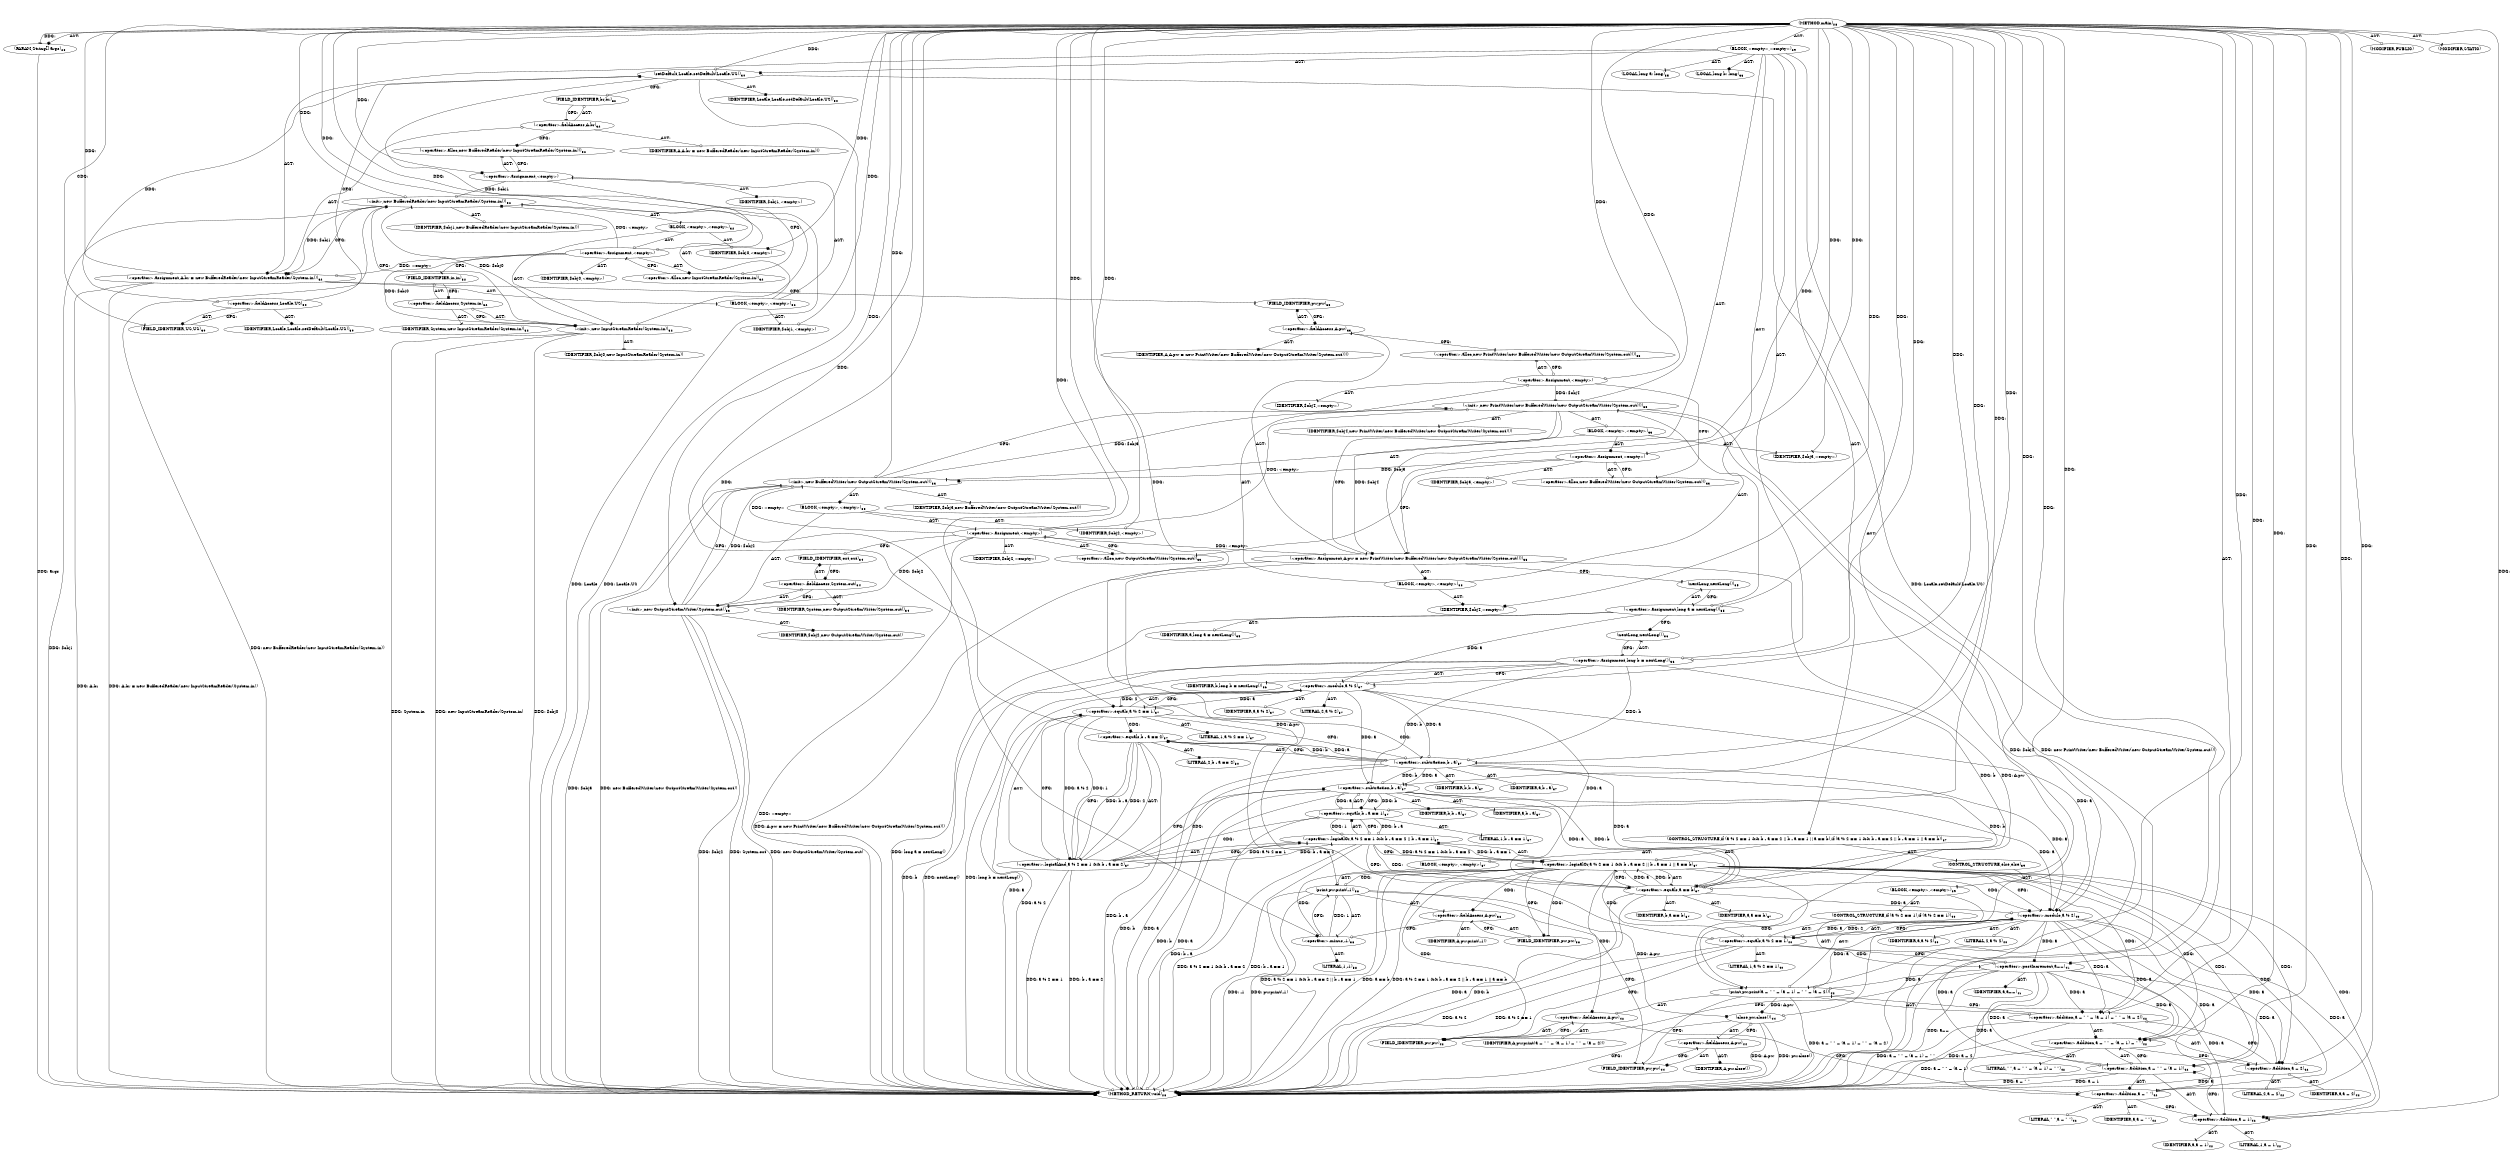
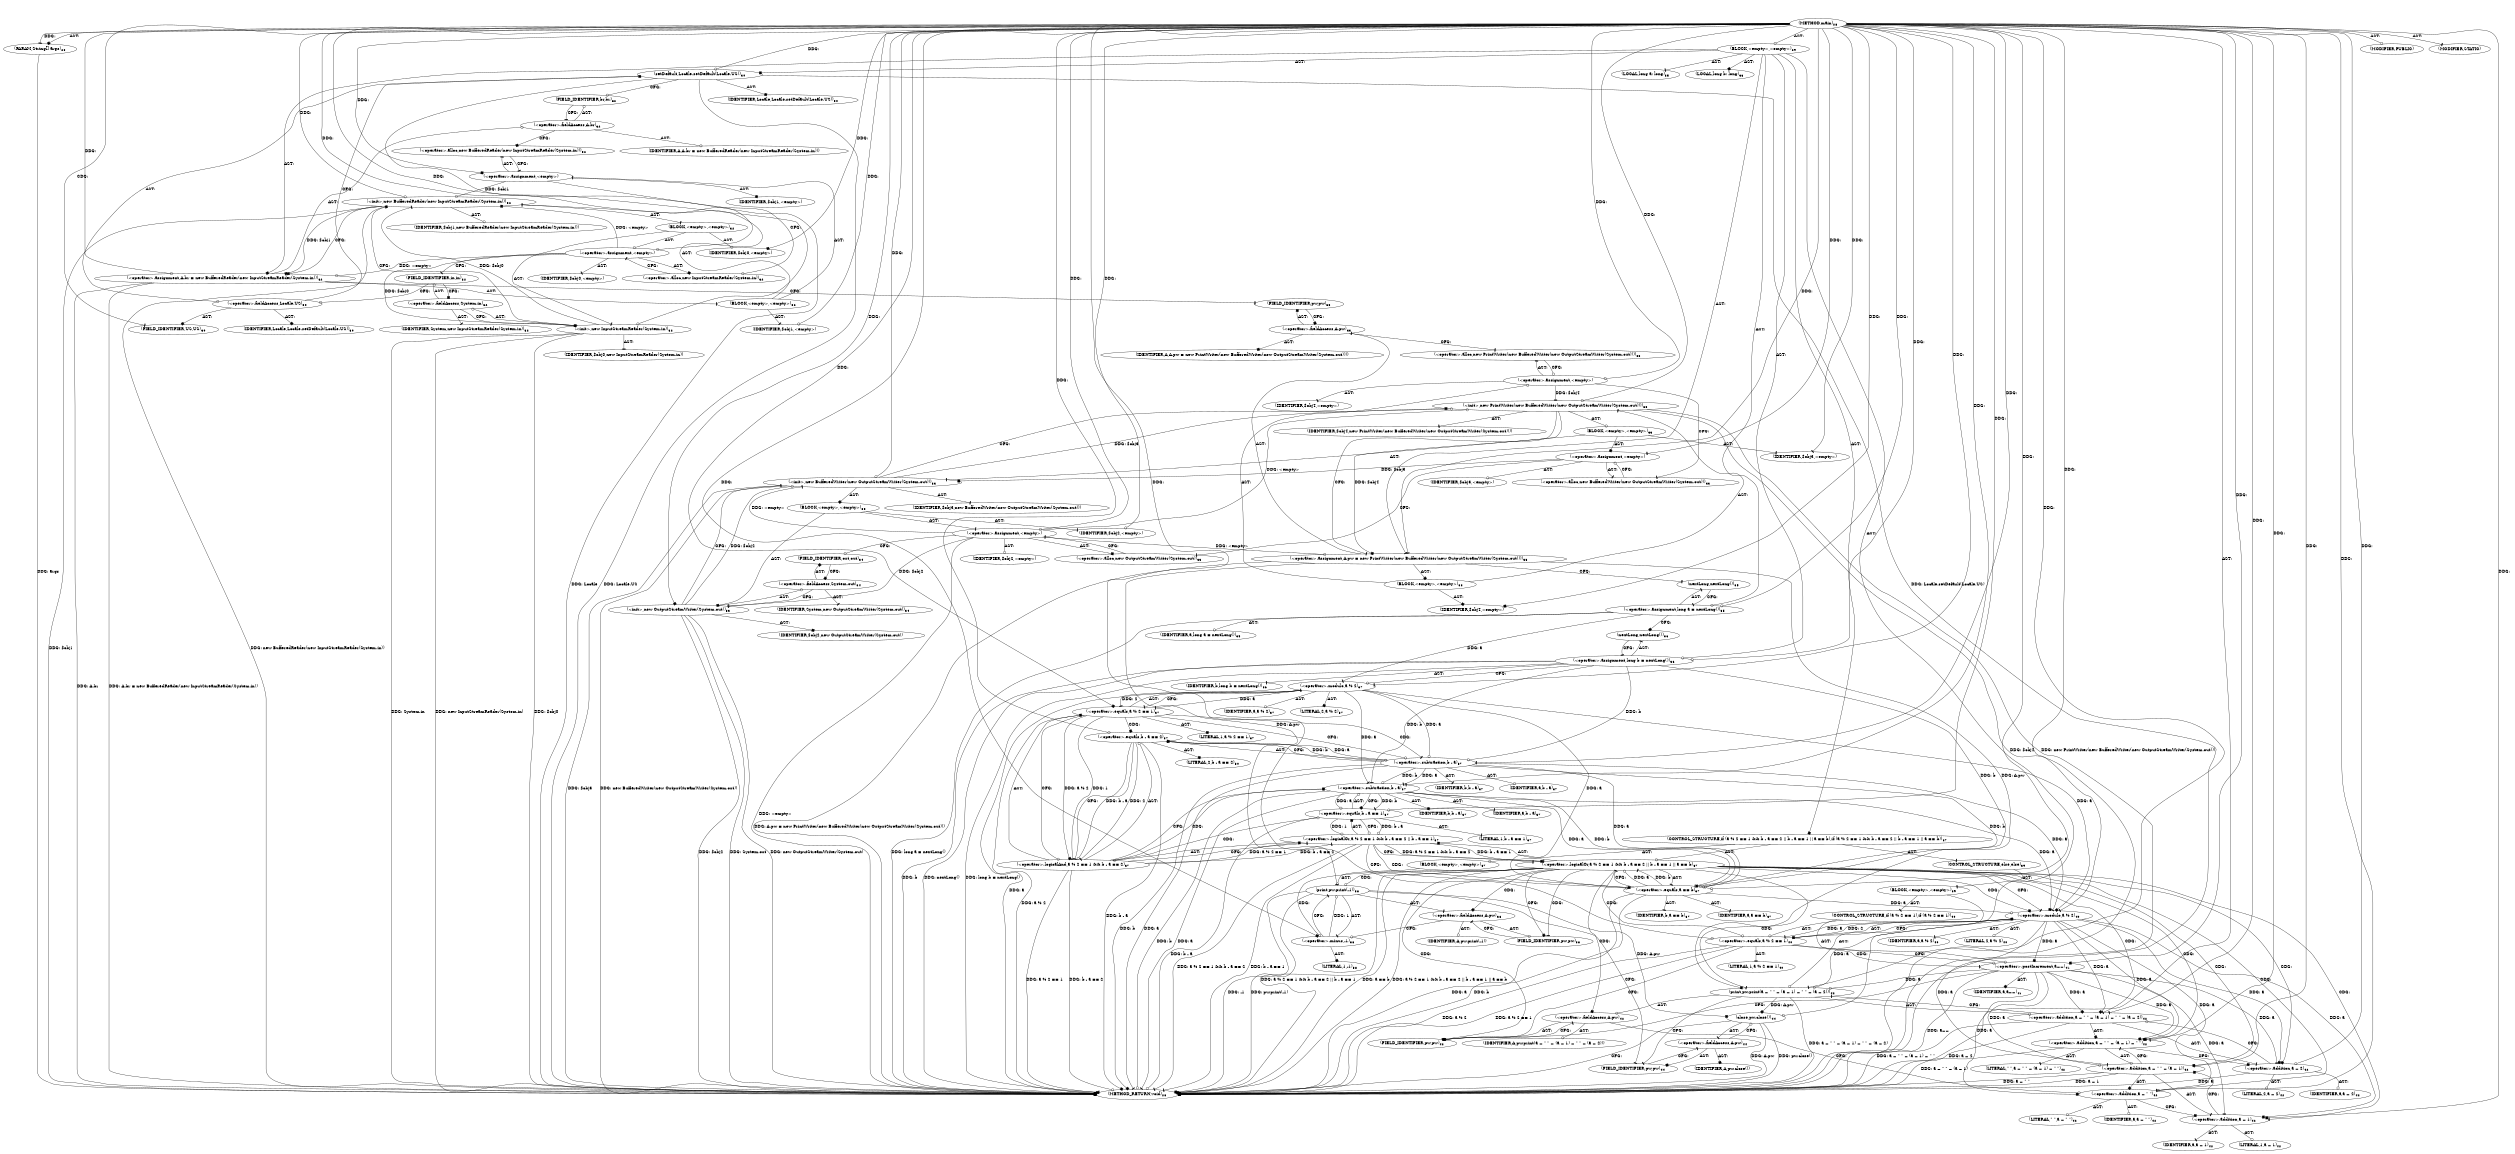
edge "(setDefault,Locale.setDefault(Locale.US))" -> "(<operator>.fieldAccess,Locale.US)": label "DDG: " -> "AST: "
edge "(FIELD_IDENTIFIER,US,US)" -> "(<operator>.fieldAccess,Locale.US)": now "(FIELD_IDENTIFIER,in,in)" -> "(<operator>.fieldAccess,Locale.US)"
edge "(IDENTIFIER,a,a + 2)" -> "(<operator>.addition,a + 2)": reversed
